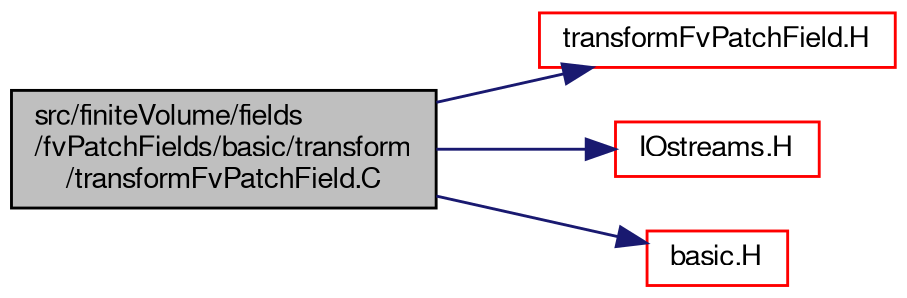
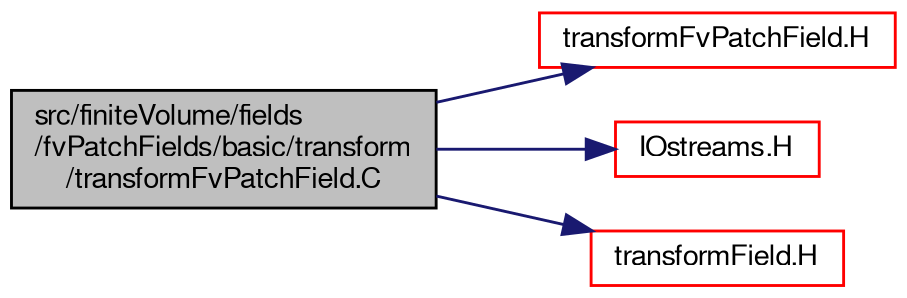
node "basic.H": label "basic.H" -> "transformField.H"
